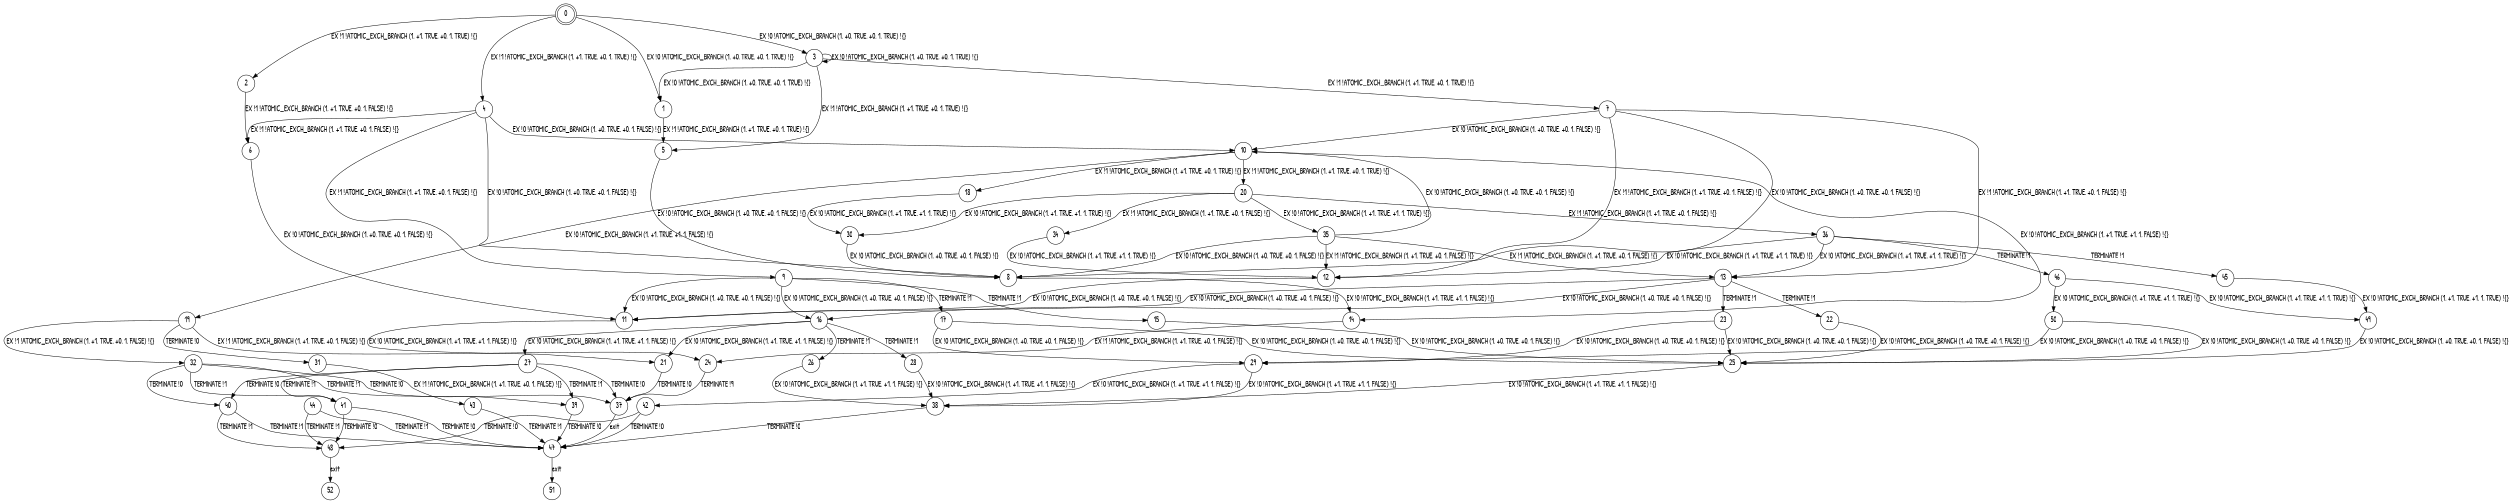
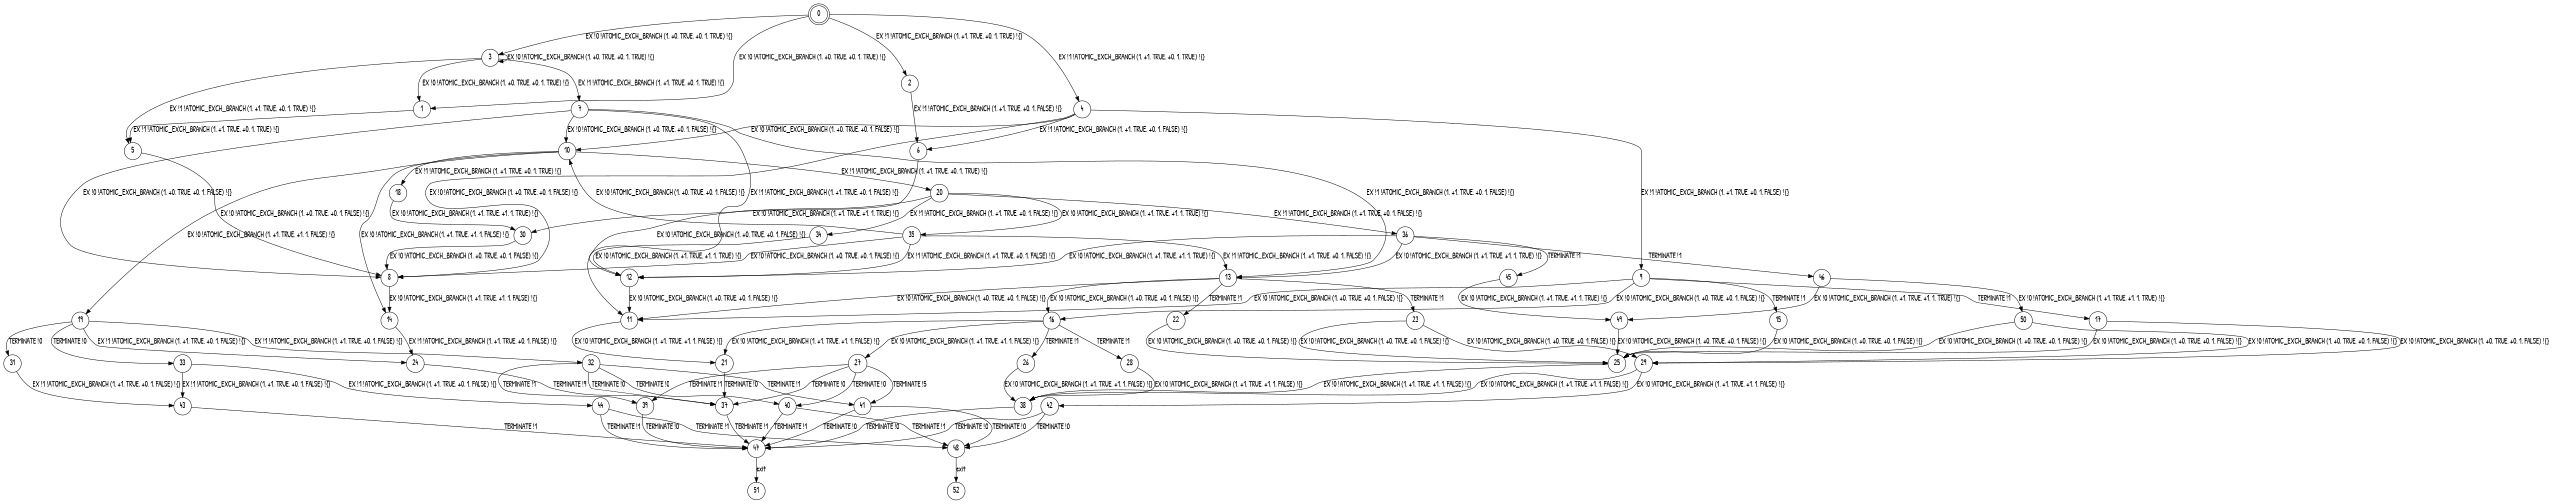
node "33": added
edge "27" -> "41": label "TERMINATE !1" -> "TERMINATE !5"
edge "37" -> "47": label "exit" -> "TERMINATE !1"
